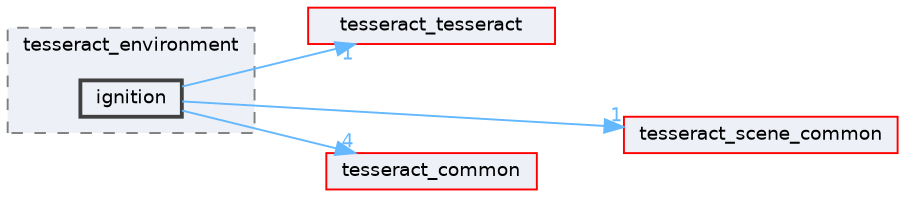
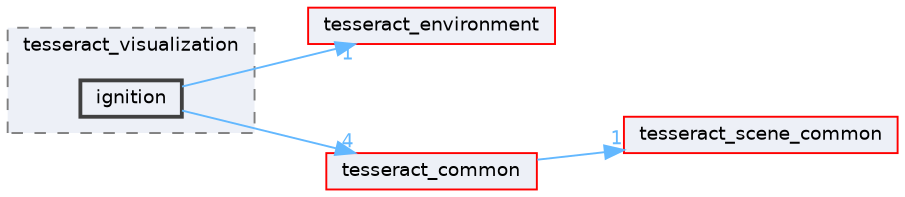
node "tesseract_tesseract": label "tesseract_tesseract" -> "tesseract_environment"
cluster "tesseract_environment": label "tesseract_environment" -> "tesseract_visualization"
edge "ignition" -> "tesseract_scene_common": now "tesseract_common" -> "tesseract_scene_common"
